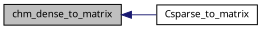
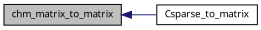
node "chm_dense_to_matrix": label "chm_dense_to_matrix" -> "chm_matrix_to_matrix"
